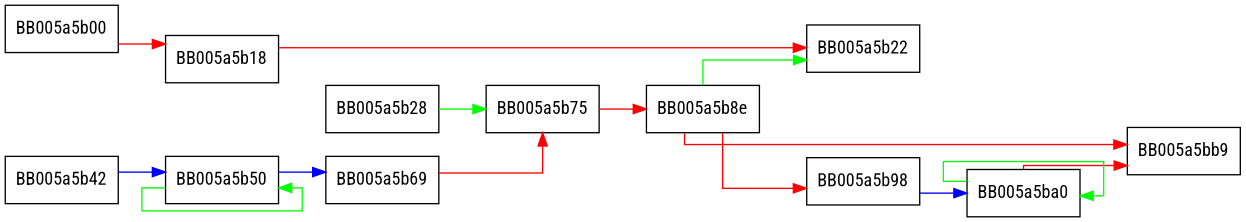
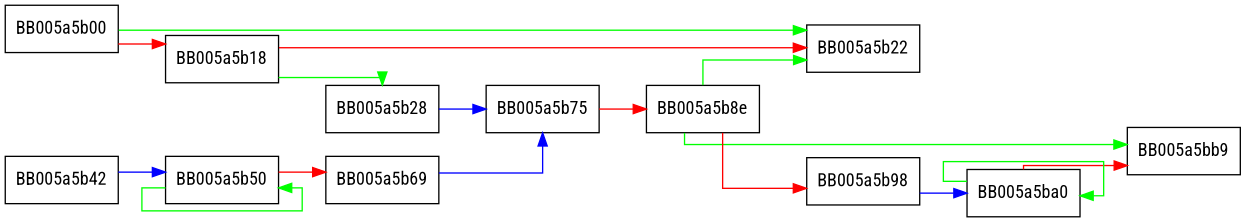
edge "BB005a5b00" -> "BB005a5b22": added
edge "BB005a5b18" -> "BB005a5b28": added
edge "BB005a5b28" -> "BB005a5b75": color green -> blue
edge "BB005a5b8e" -> "BB005a5bb9": color red -> green
edge "BB005a5b50" -> "BB005a5b69": color blue -> red
edge "BB005a5b69" -> "BB005a5b75": color red -> blue
